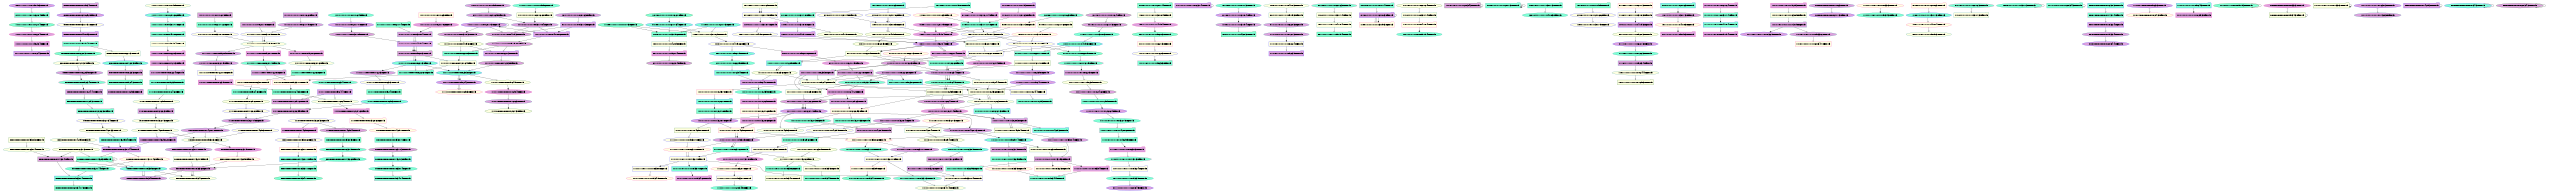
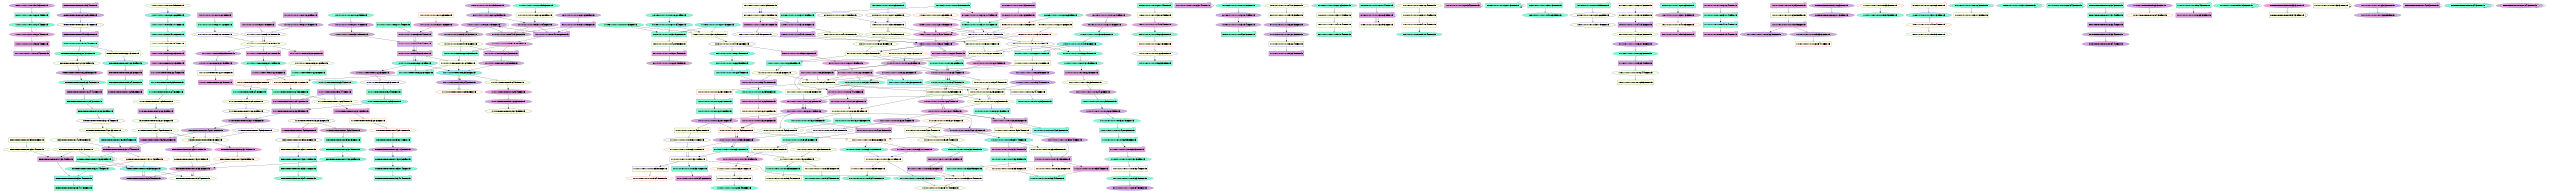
edge "110011111011111_3-17:3-LEN:15" -> "100111110111111_4-18:4-LEN:15": reversed
